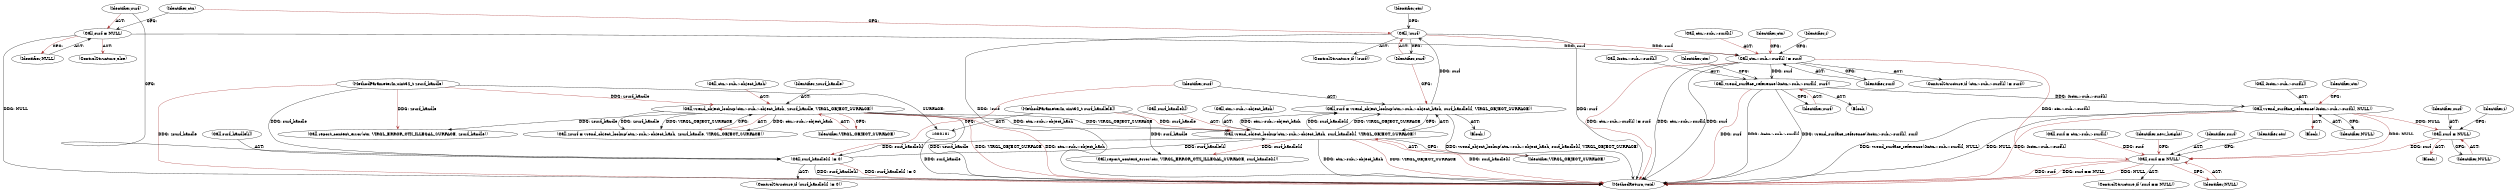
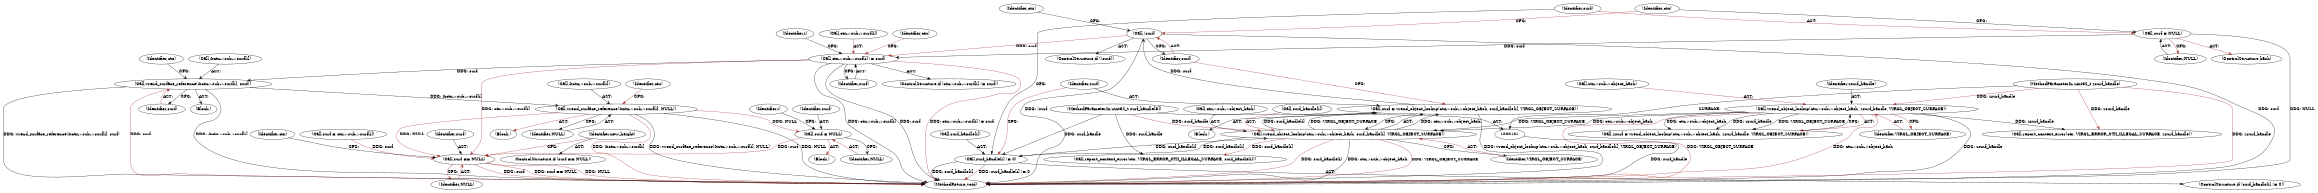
node "(ControlStructure,else)": label "(ControlStructure,else)" -> "(ControlStructure,hash)"
edge "(Call,ctx->sub->surf[i] != surf)" -> "(ControlStructure,if (ctx->sub->surf[i] != surf))": arrowhead vee -> normal
edge "(MethodParameterIn,uint32_t zsurf_handle)" -> "(Call,surf_handle[i] != 0)": now "(MethodParameterIn,uint32_t surf_handle[8])" -> "(Call,surf_handle[i] != 0)"
edge "(Call,surf == NULL)" -> "(ControlStructure,if (surf == NULL))": now "(Identifier,new_height)" -> "(ControlStructure,if (surf == NULL))"
